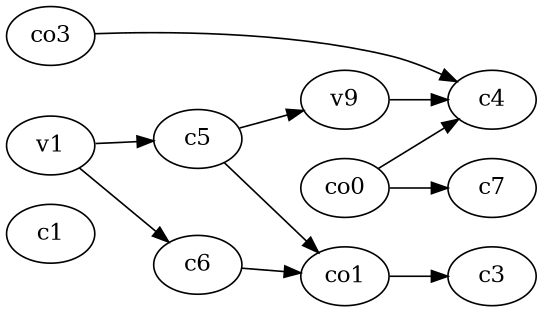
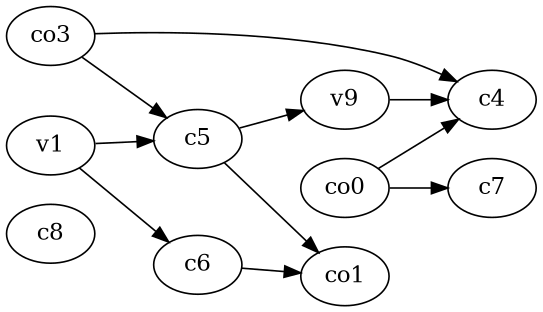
edge "co3" -> "c5": added
node "c1": label "c1" -> "c8"
node "c3": removed
